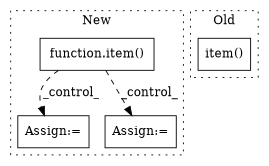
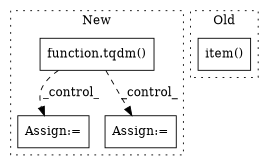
node "function.item()": label "function.item()" -> "function.tqdm()"
